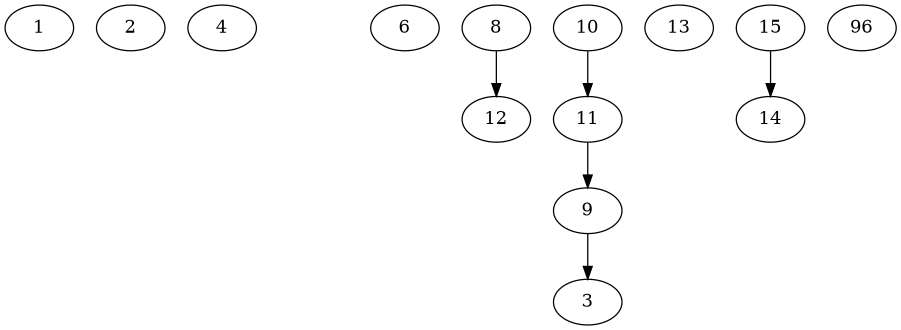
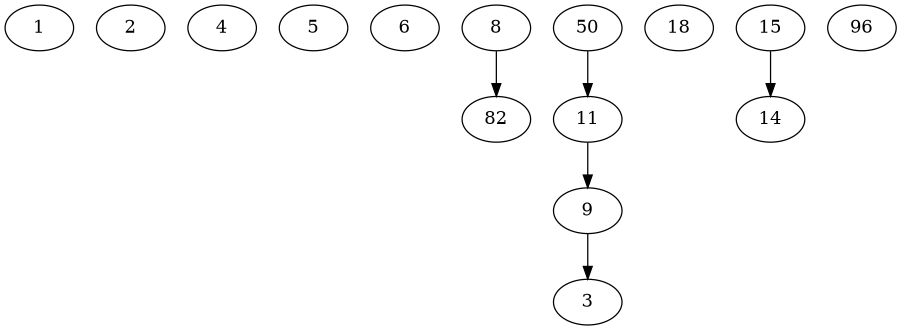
node "5": added
node "10": label "10" -> "50"
node "13": label "13" -> "18"
node "12": label "12" -> "82"
